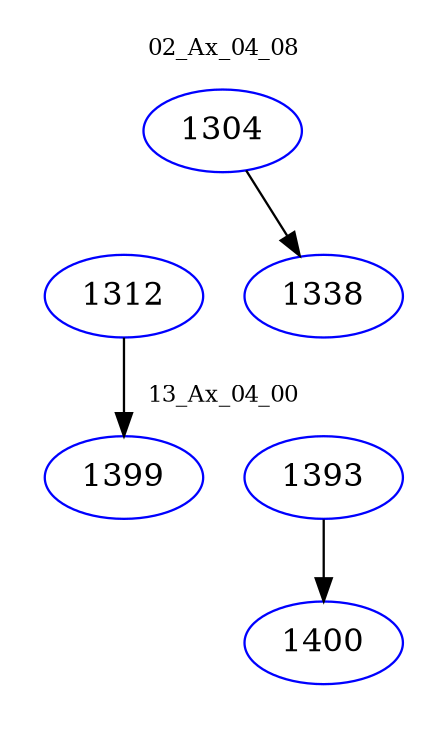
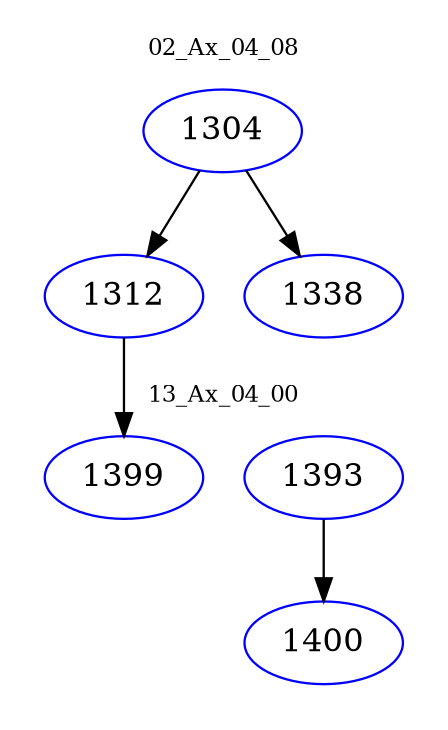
edge "1304" -> "1312": added
